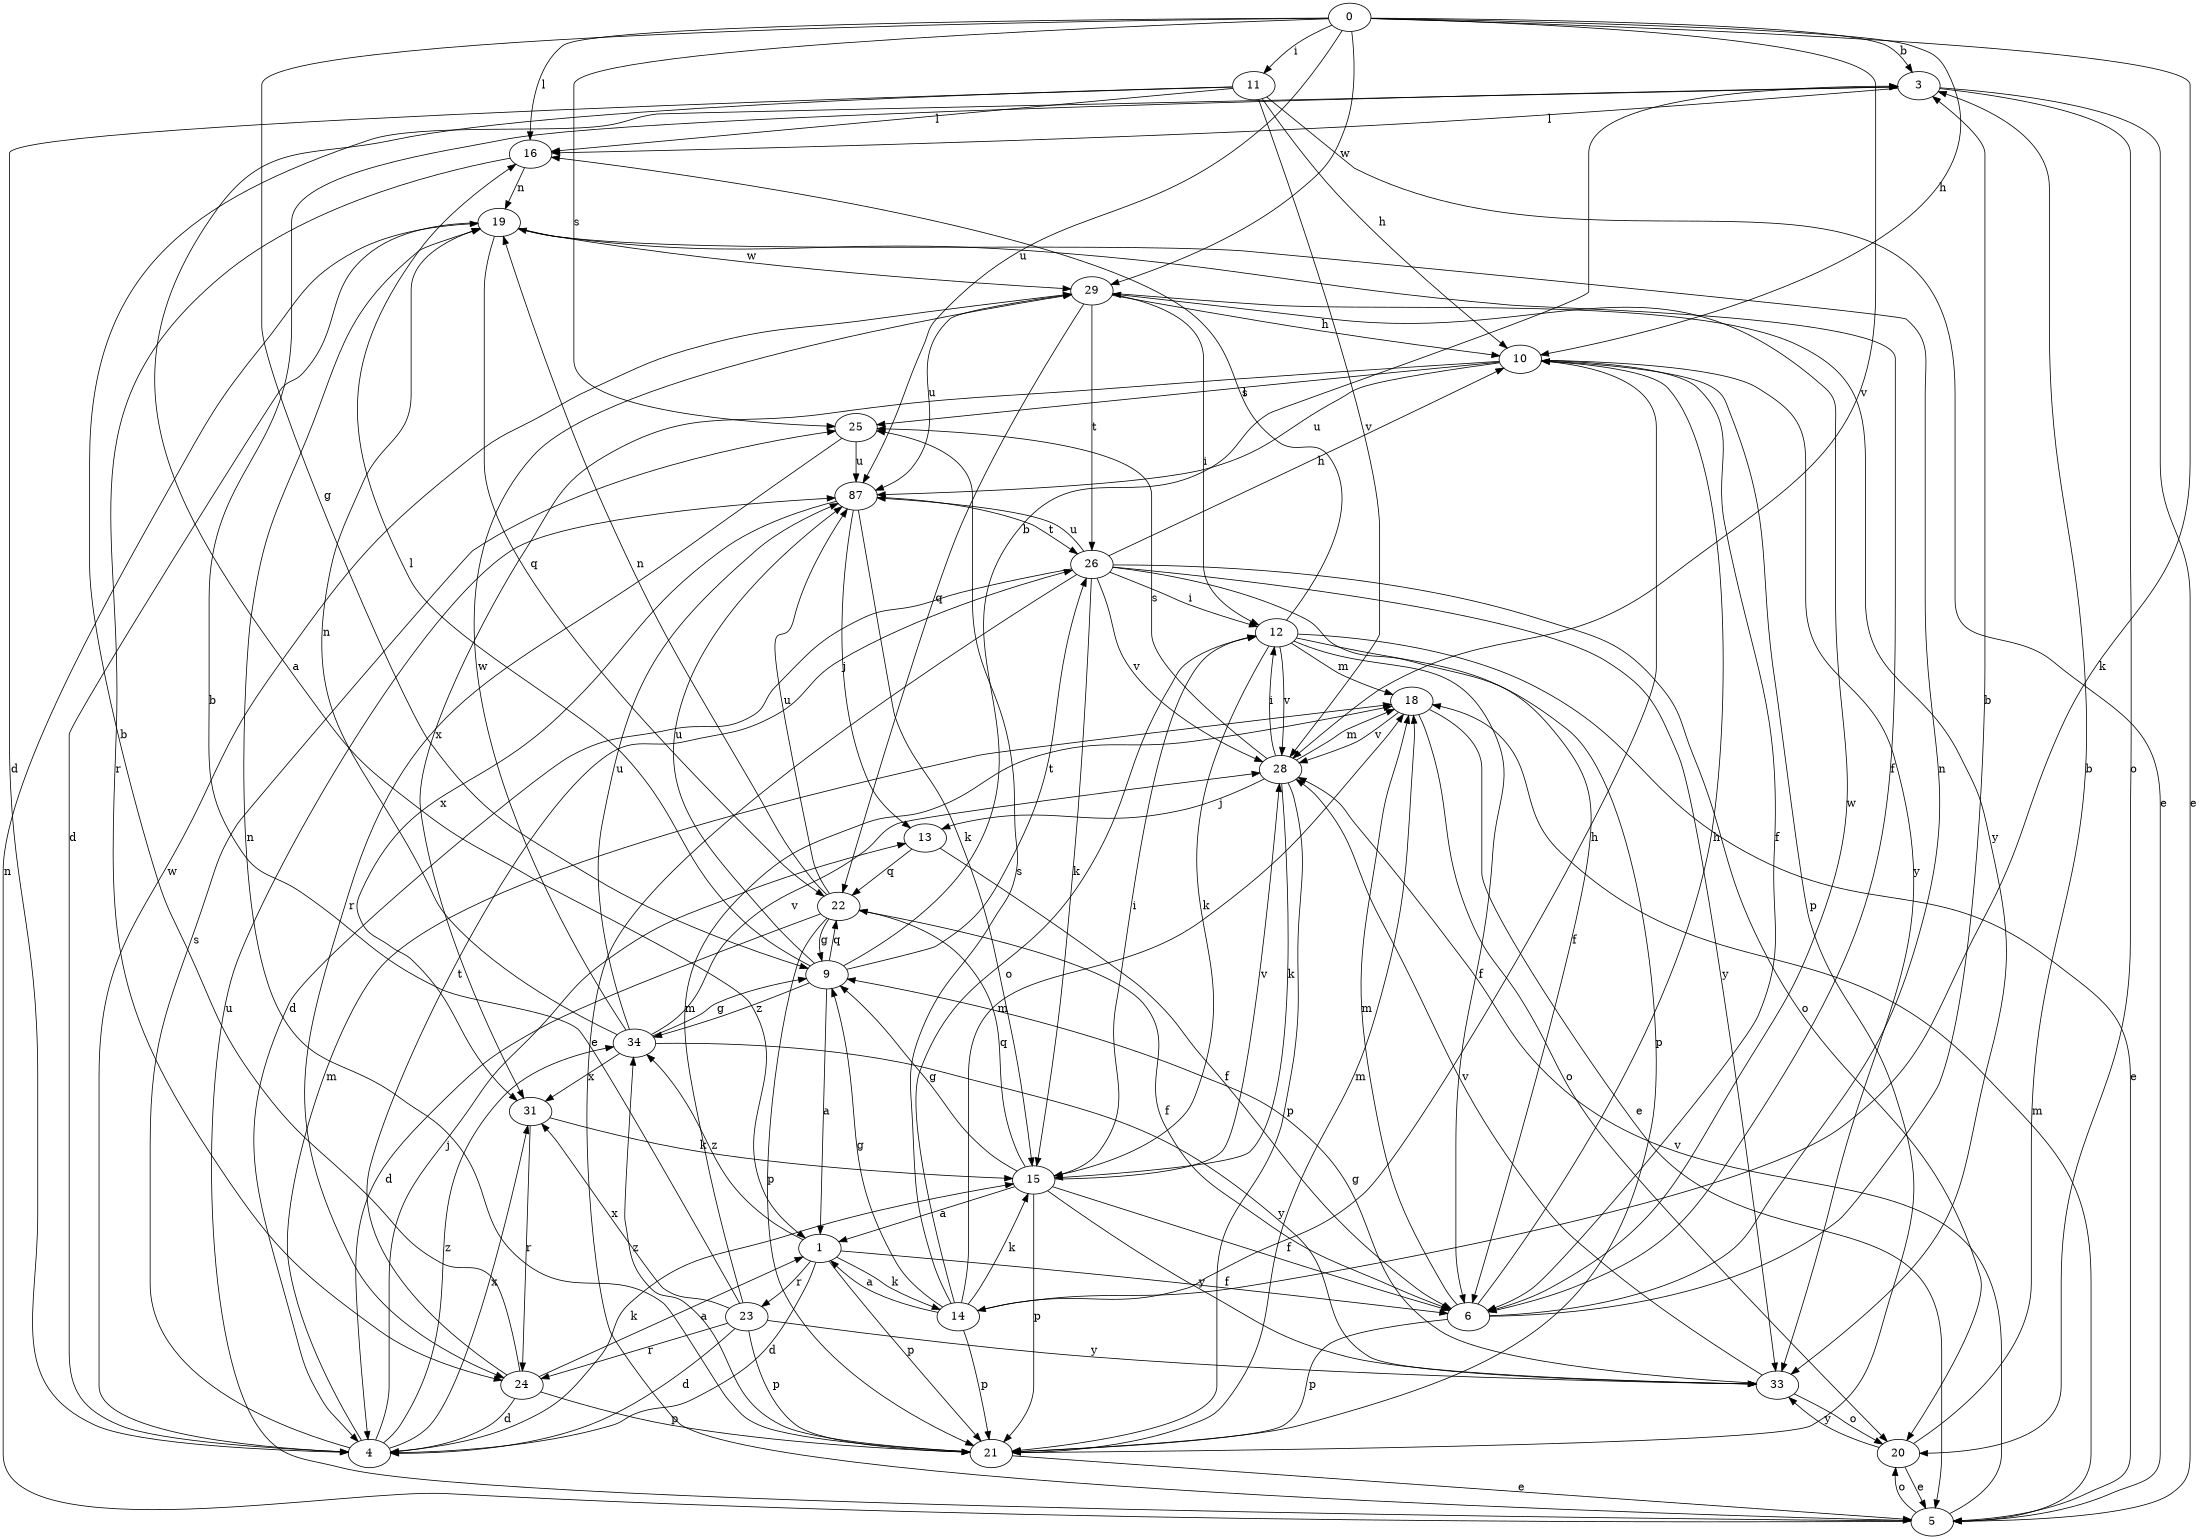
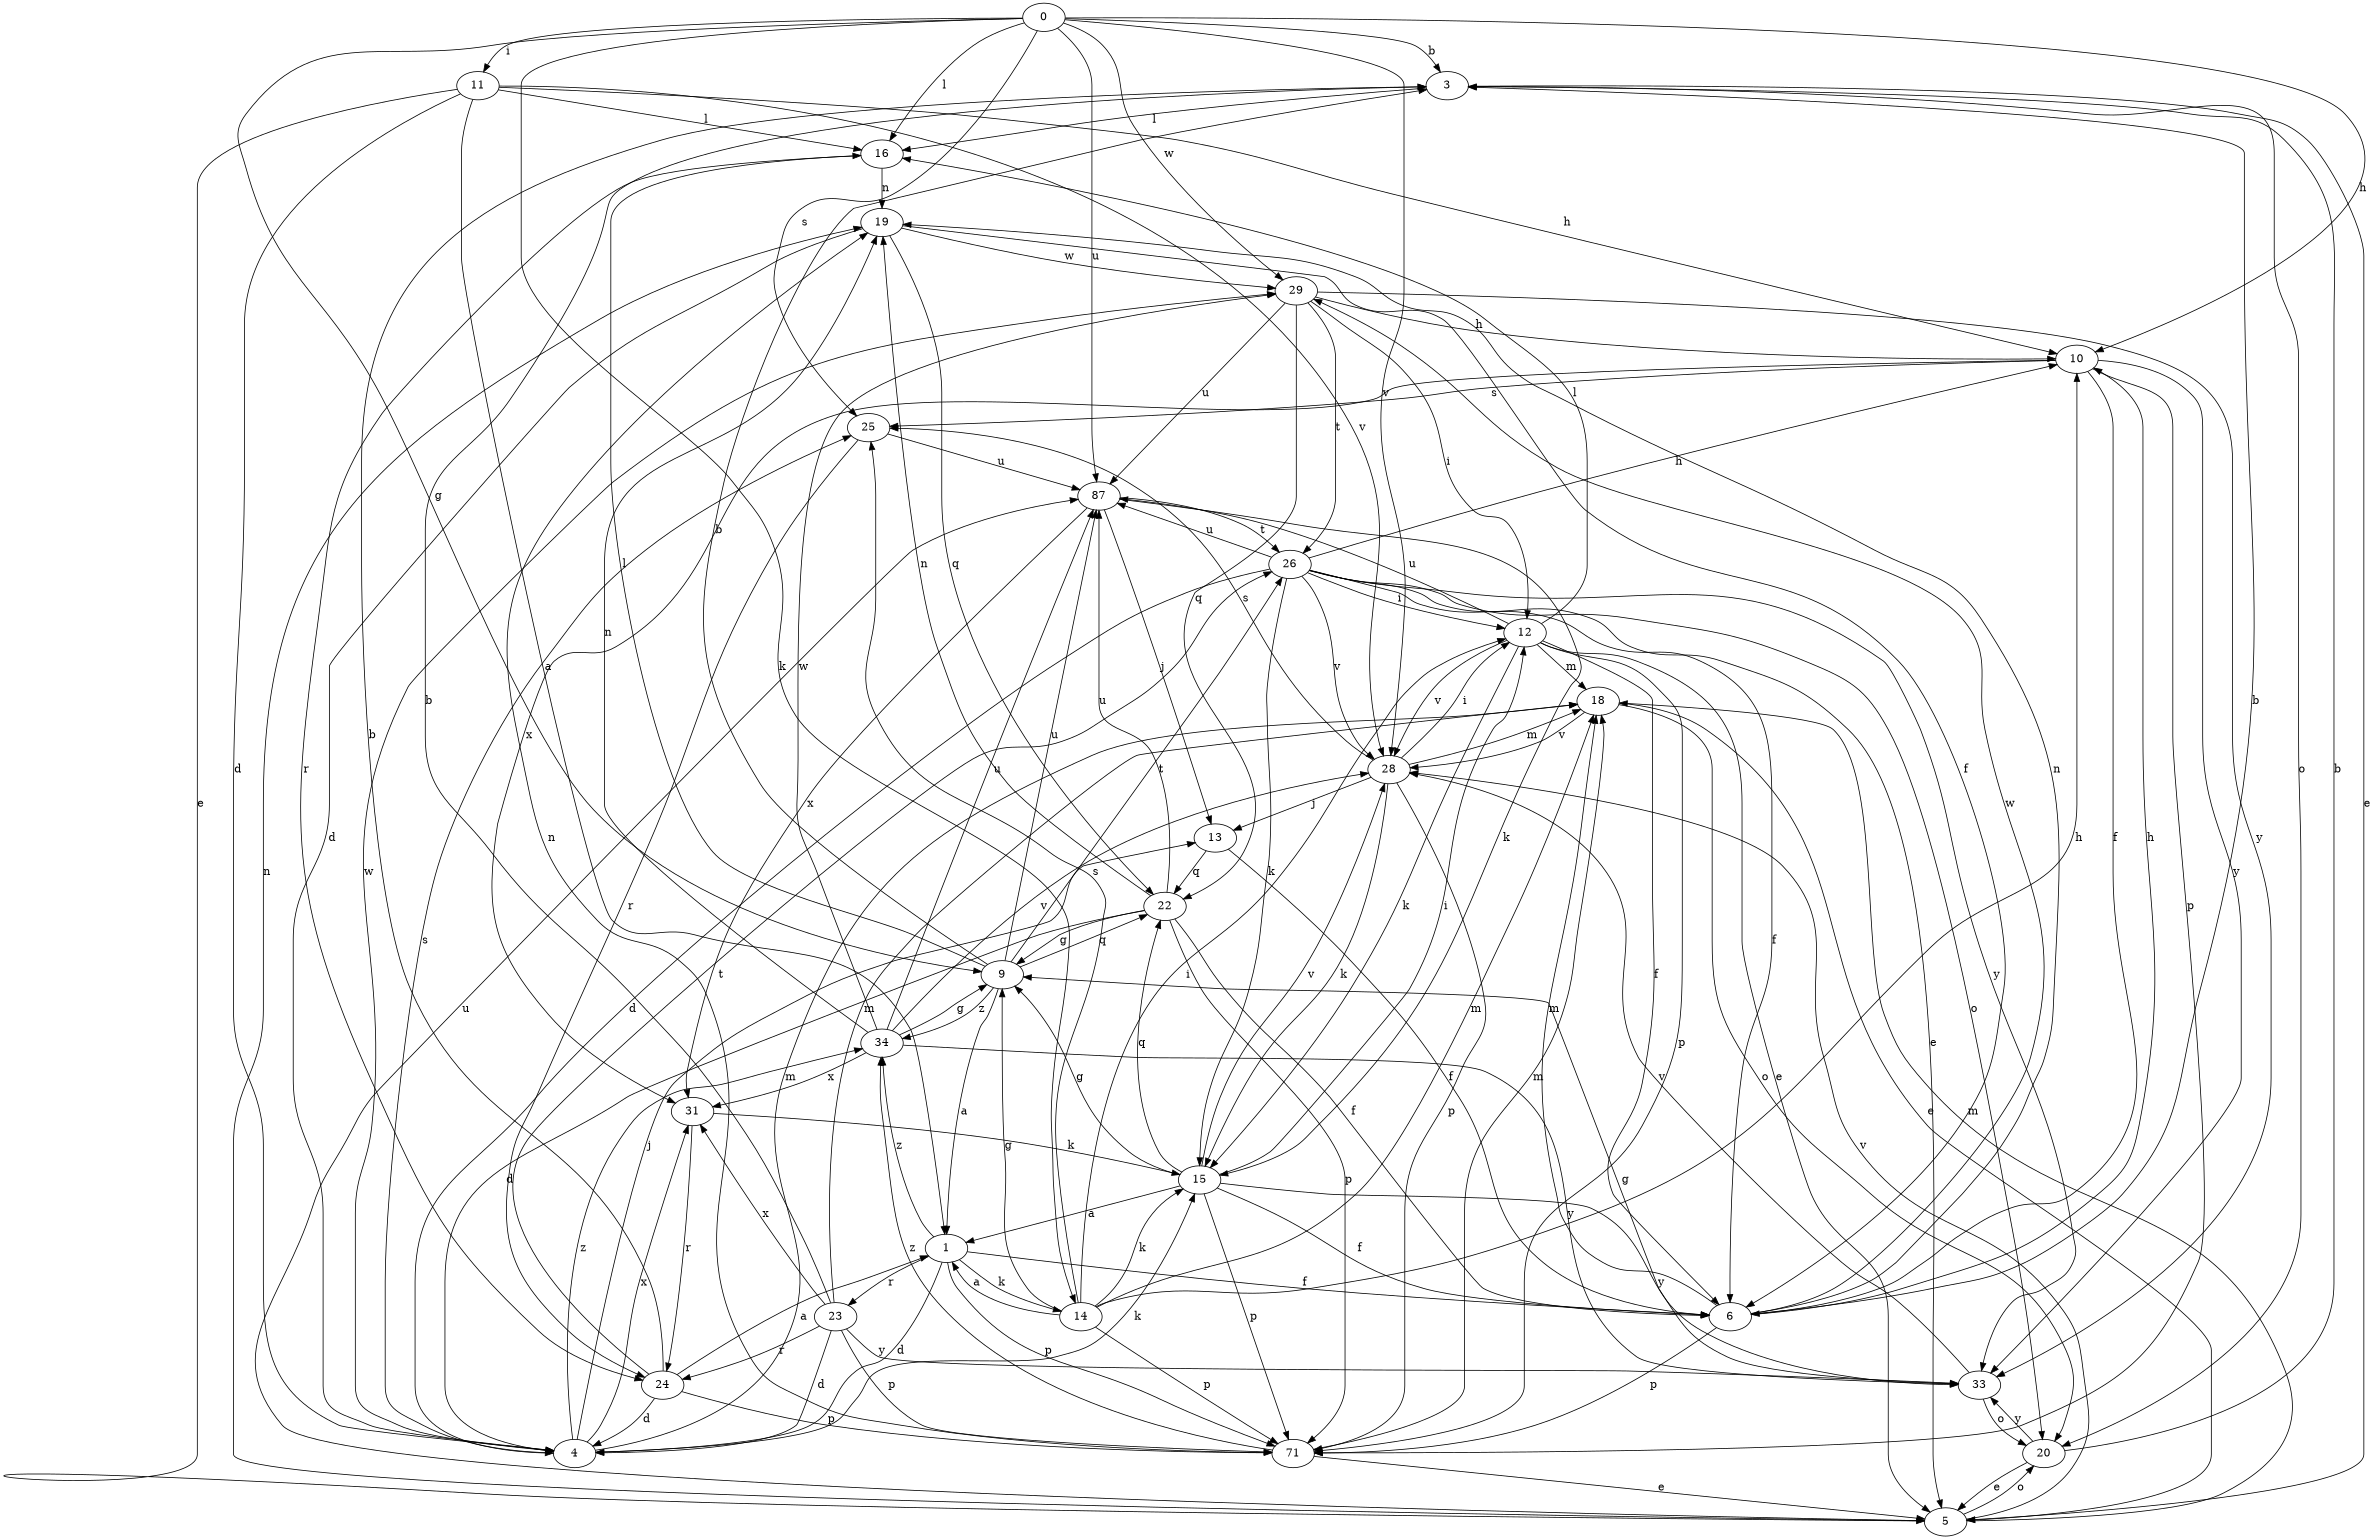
edge "10" -> "87": now "12" -> "87"
edge "14" -> "12": label "o" -> "i"
node "21": label "21" -> "71"
